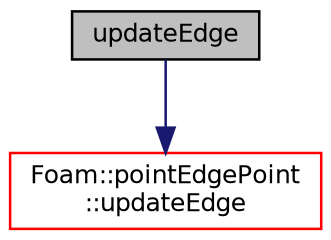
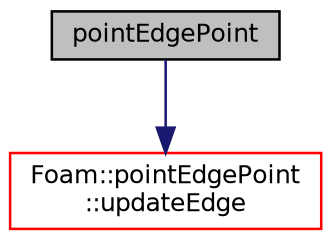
node "updateEdge": label "updateEdge" -> "pointEdgePoint"
